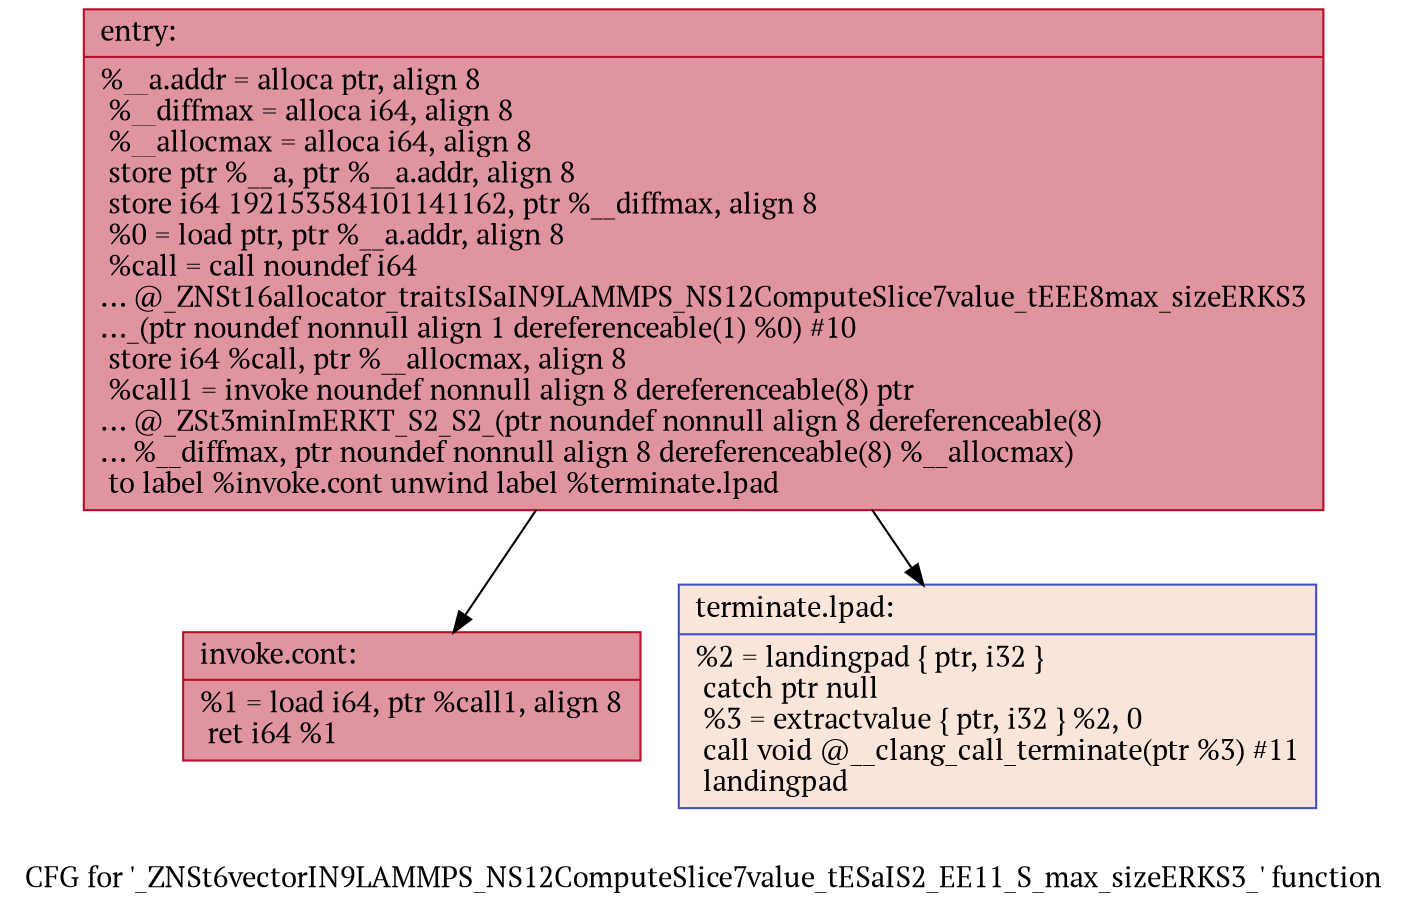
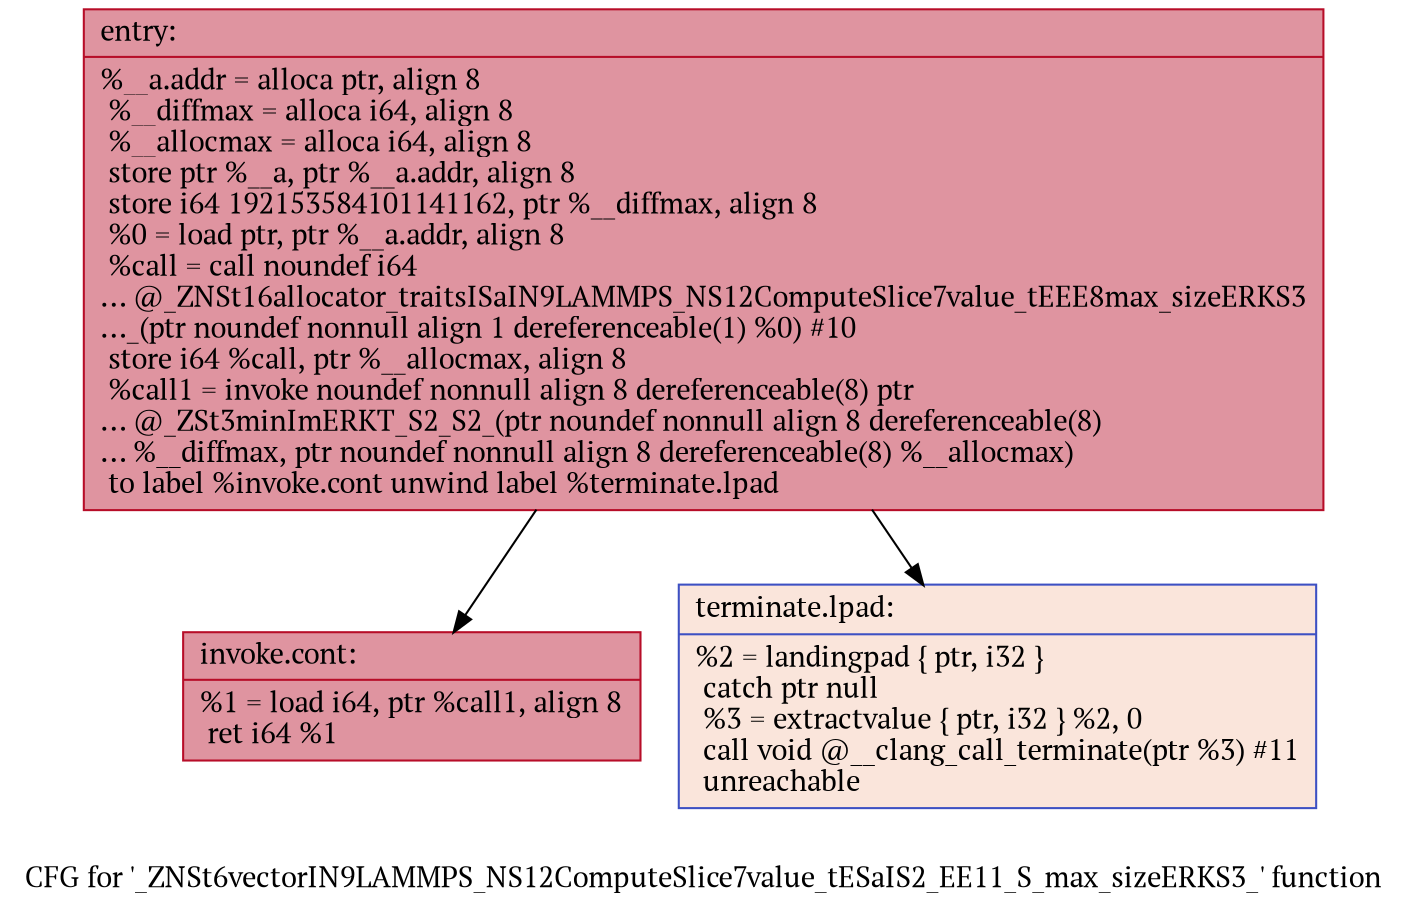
node "terminate.lpad:": text "landingpad" -> "unreachable"
